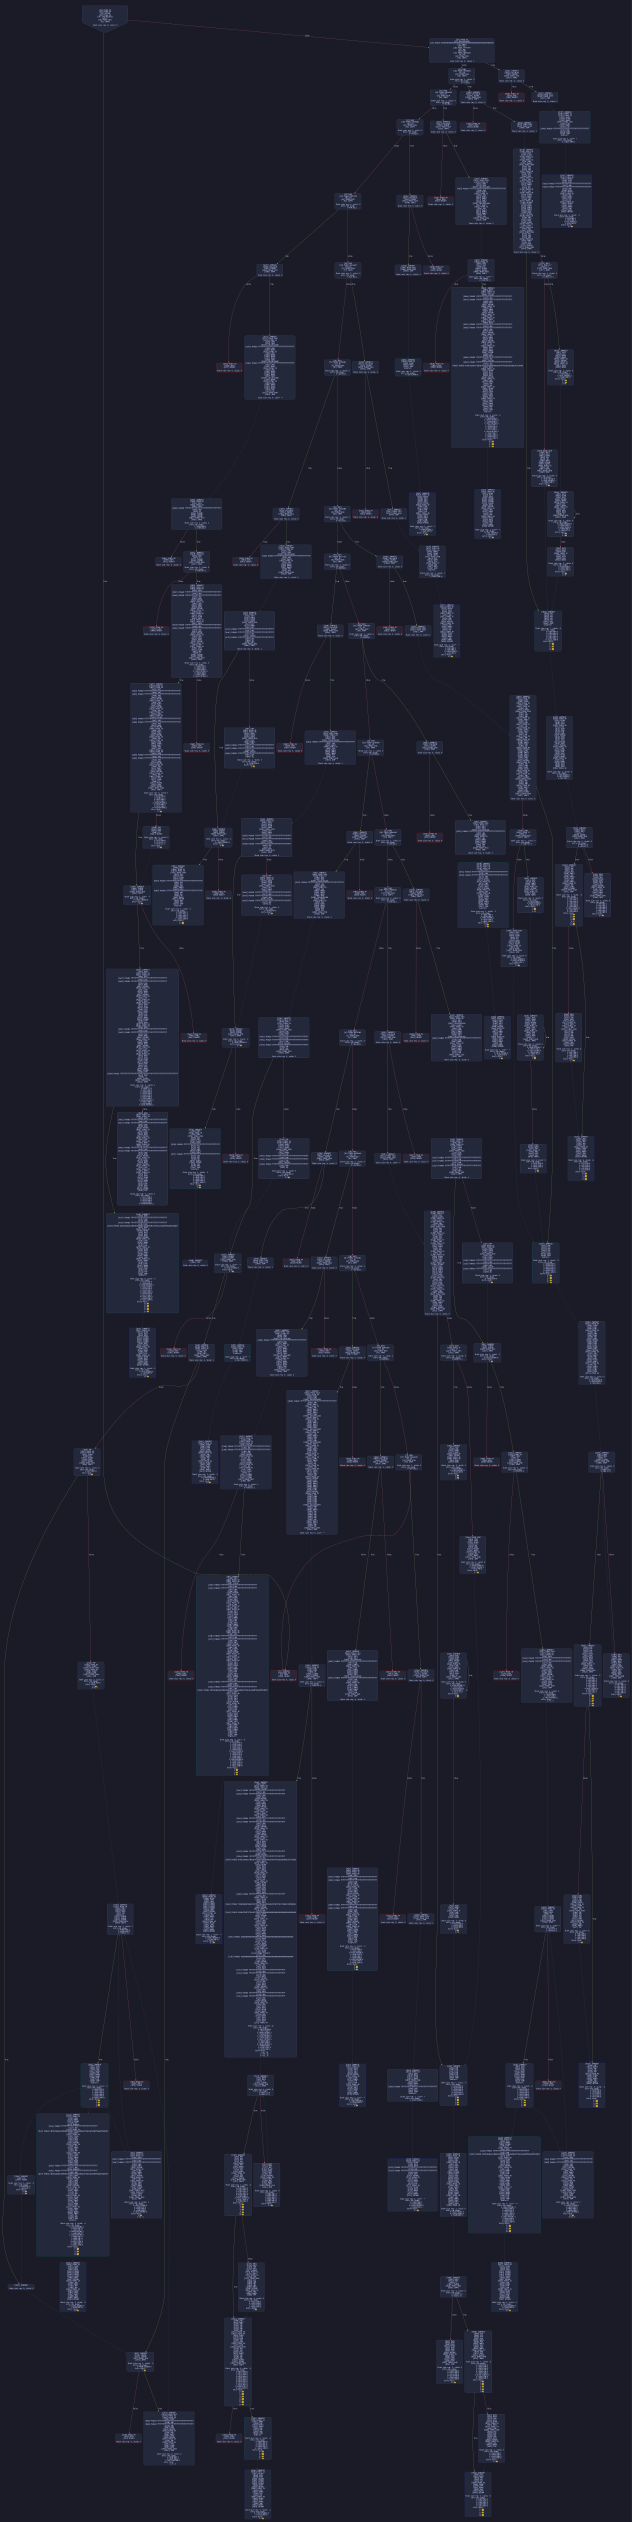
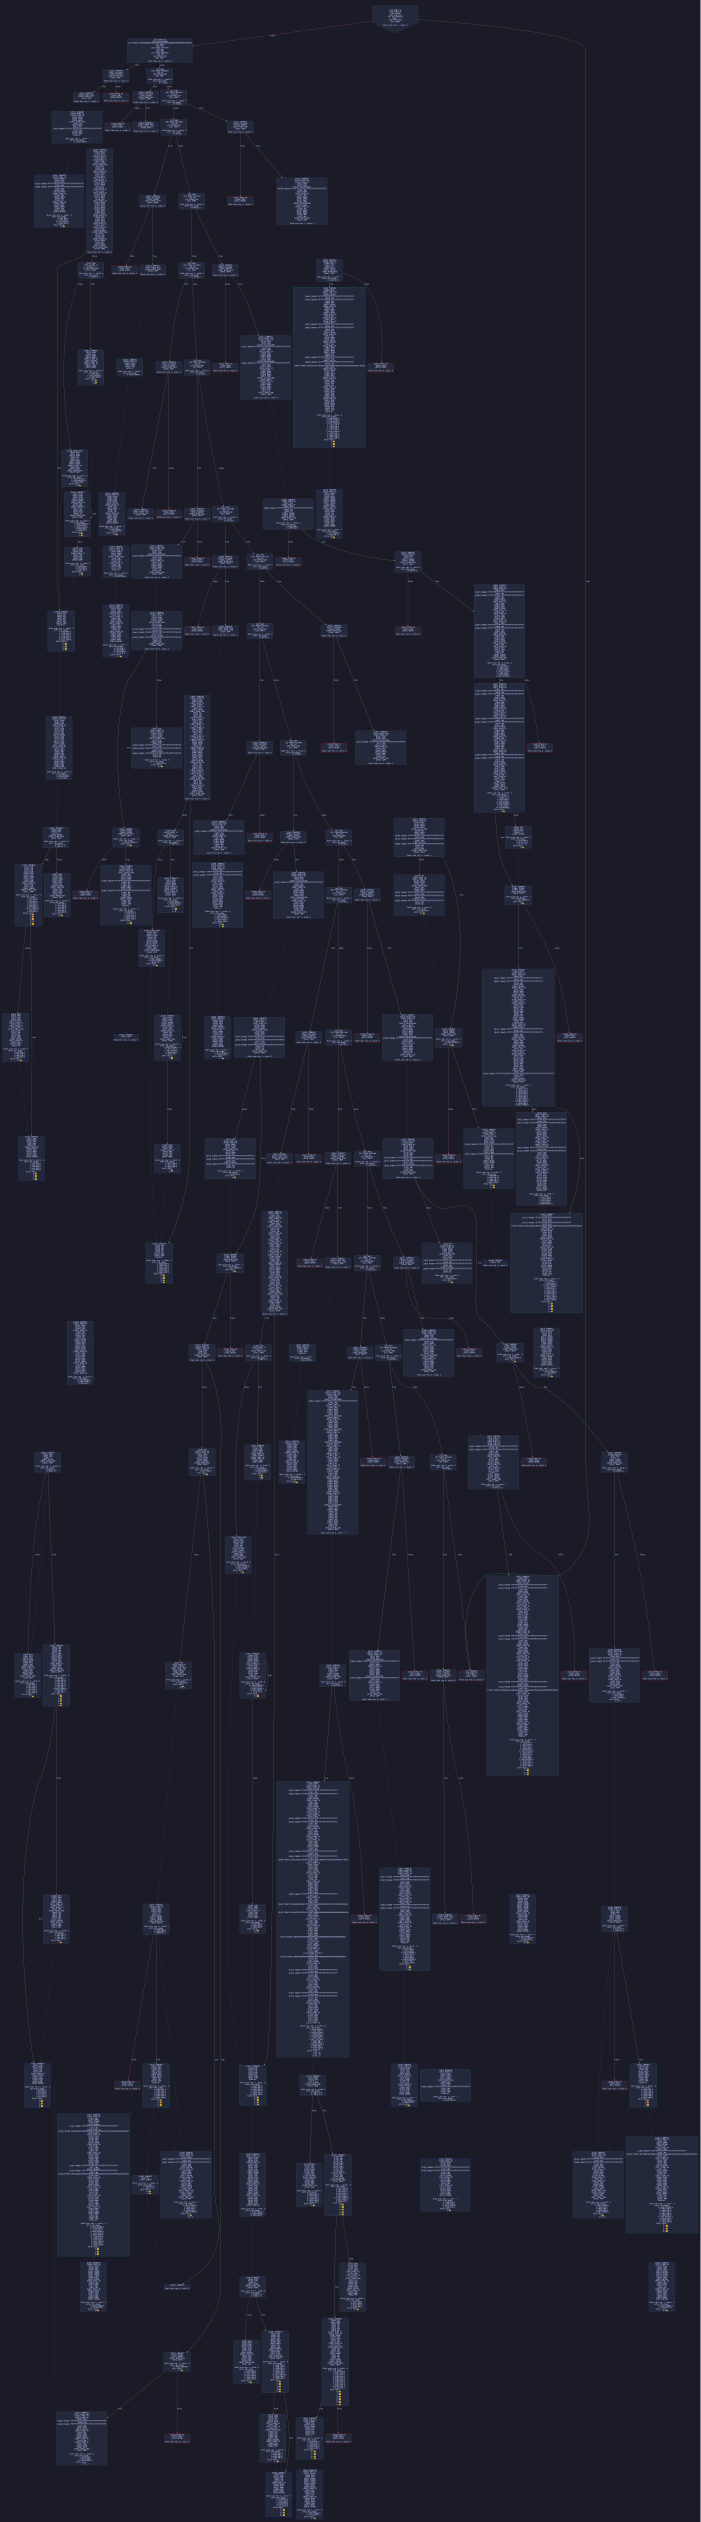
node "[0346] JUMPDEST [0347] STOP Stack size req: 0, sizeΔ: 0": added
